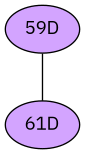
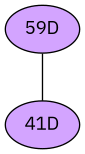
node "61D": label "61D" -> "41D"
